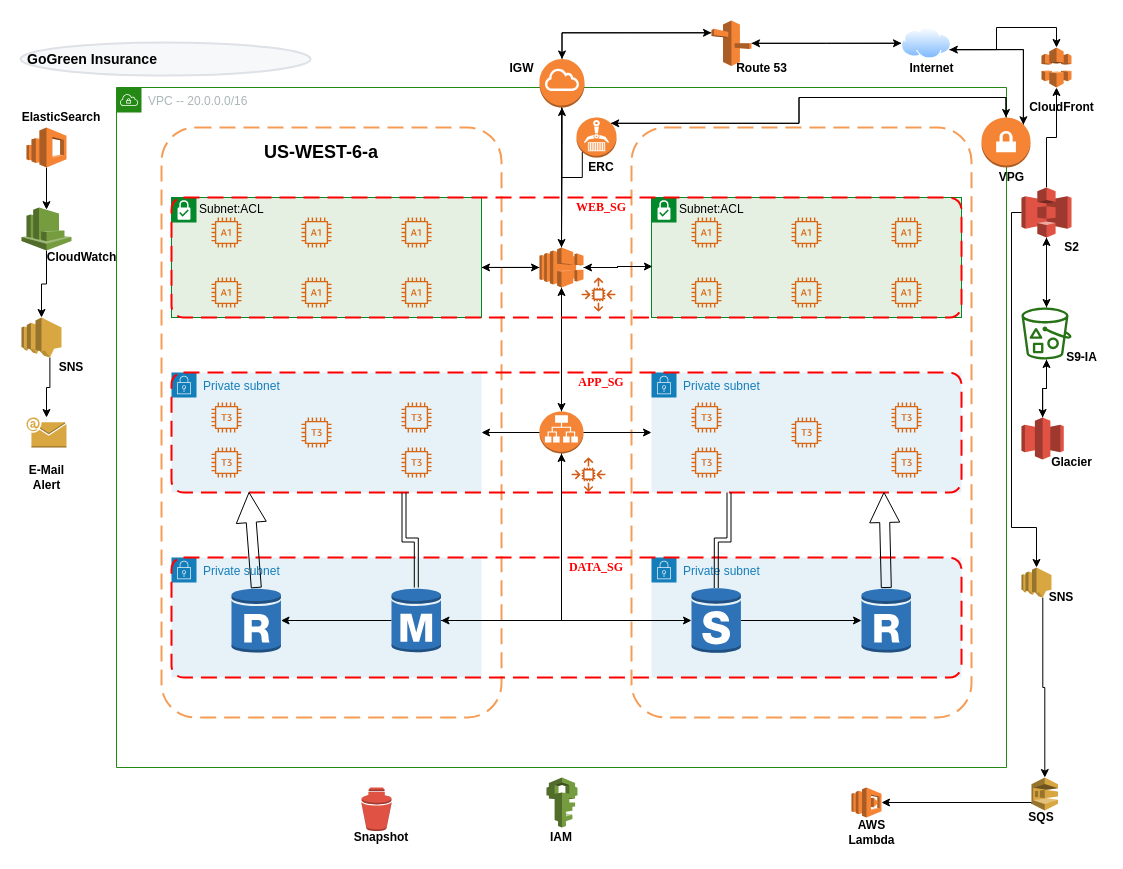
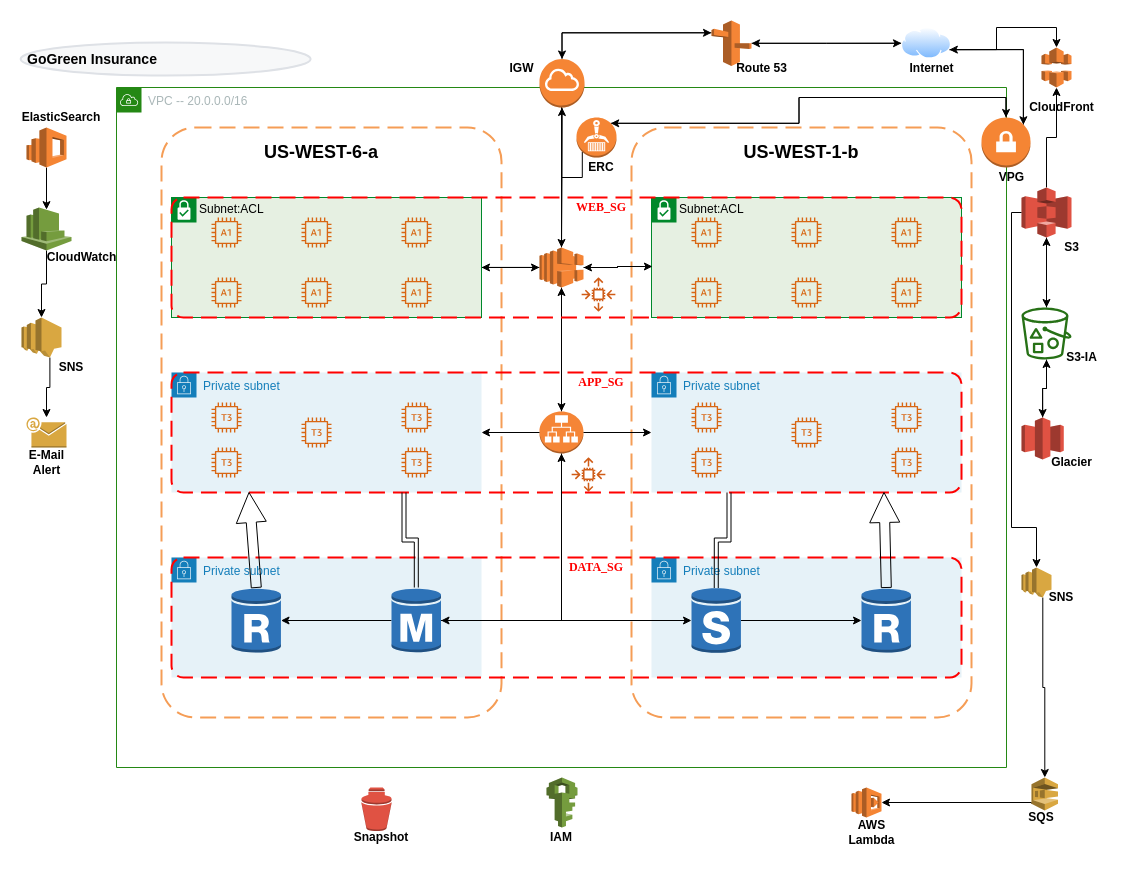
node "US-WEST-1-b": added
node "S2": label "S2" -> "S3"
node "S9-IA": label "S9-IA" -> "S3-IA"
node "E-Mail Alert": moved (47, 478) -> (47, 463)
